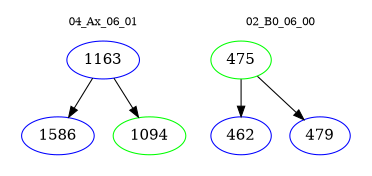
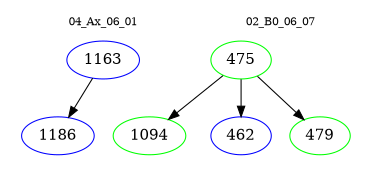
cluster "02_B0_06_00": label "02_B0_06_00" -> "02_B0_06_07"
edge "1163" -> "1094": now "475" -> "1094"
node "1586": label "1586" -> "1186"
node "479": color blue -> green
